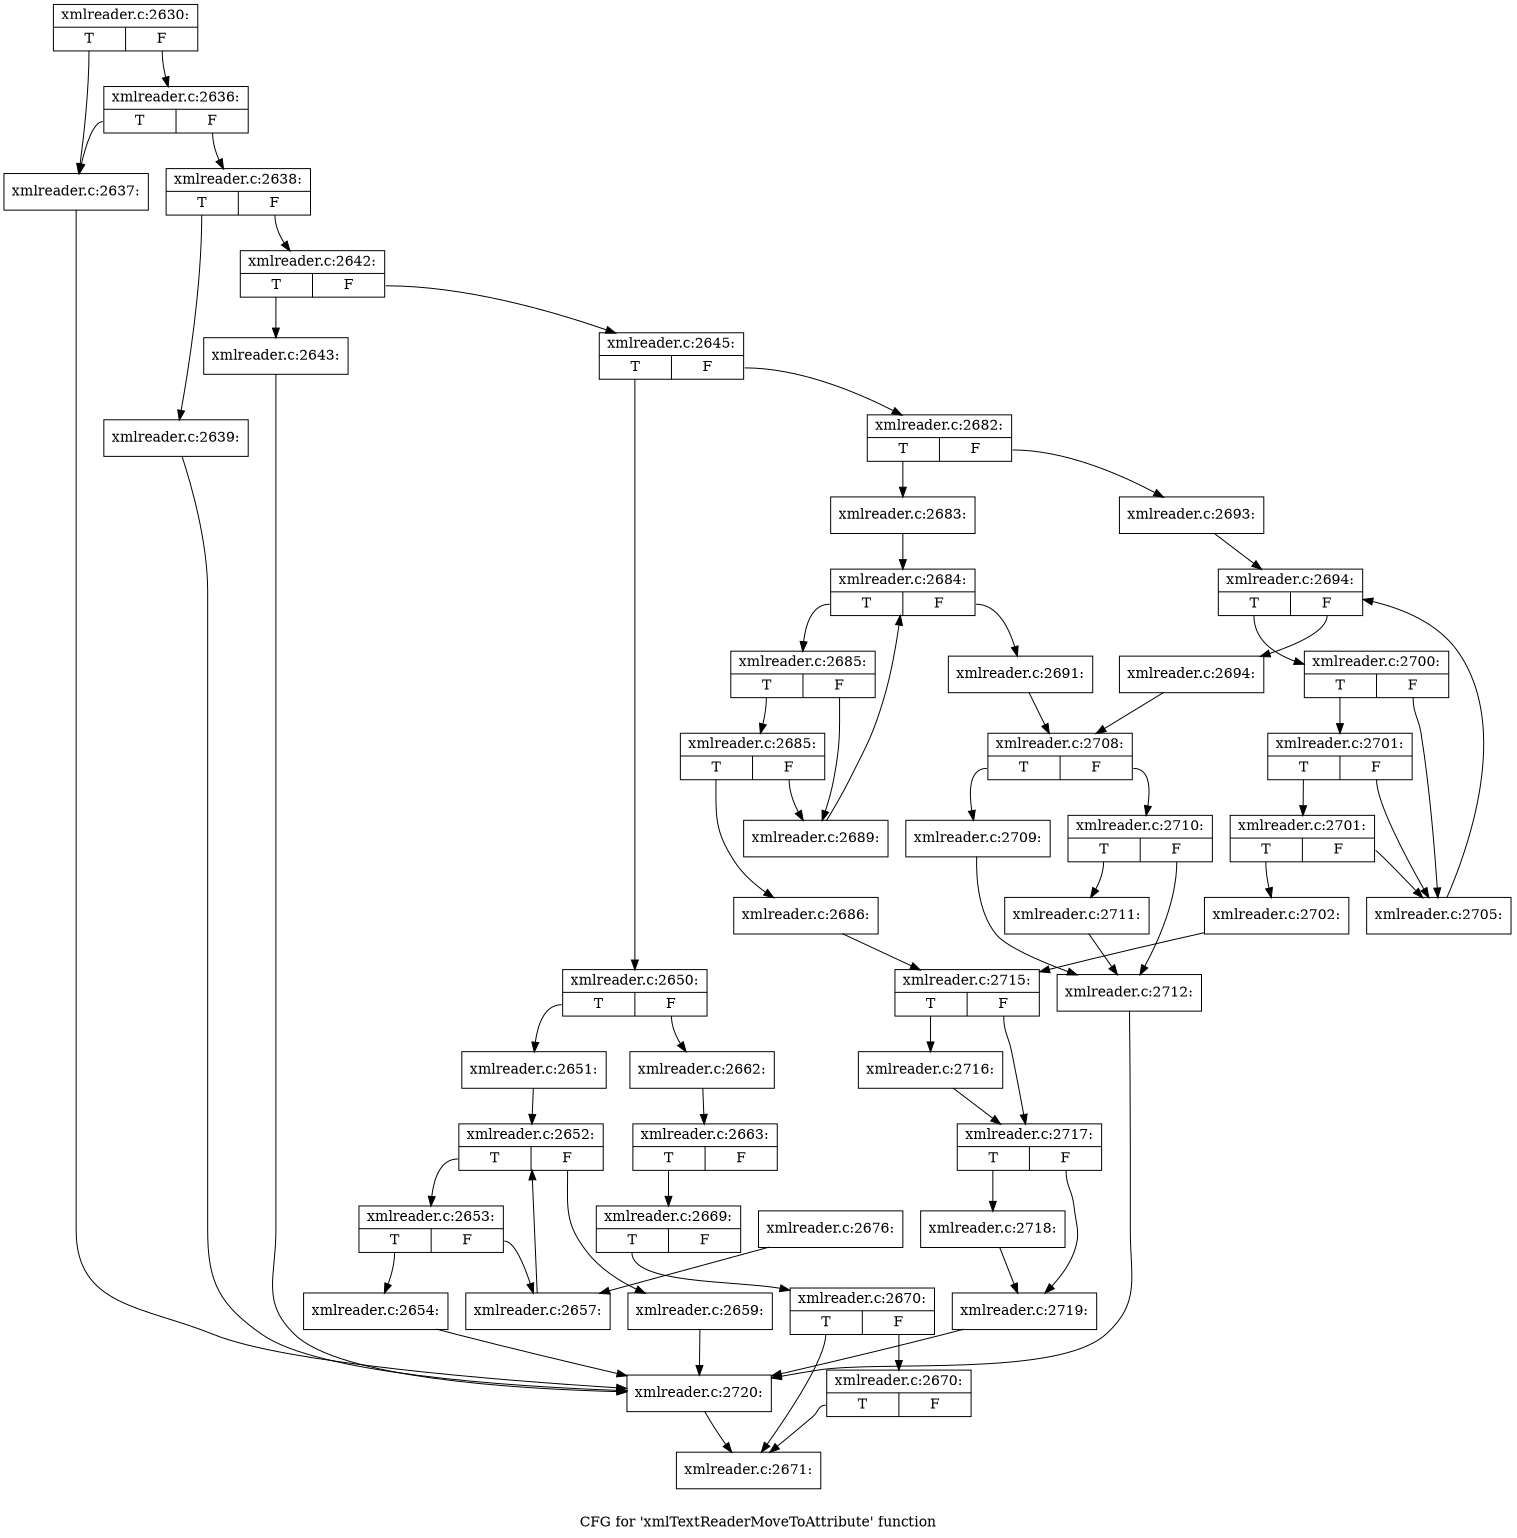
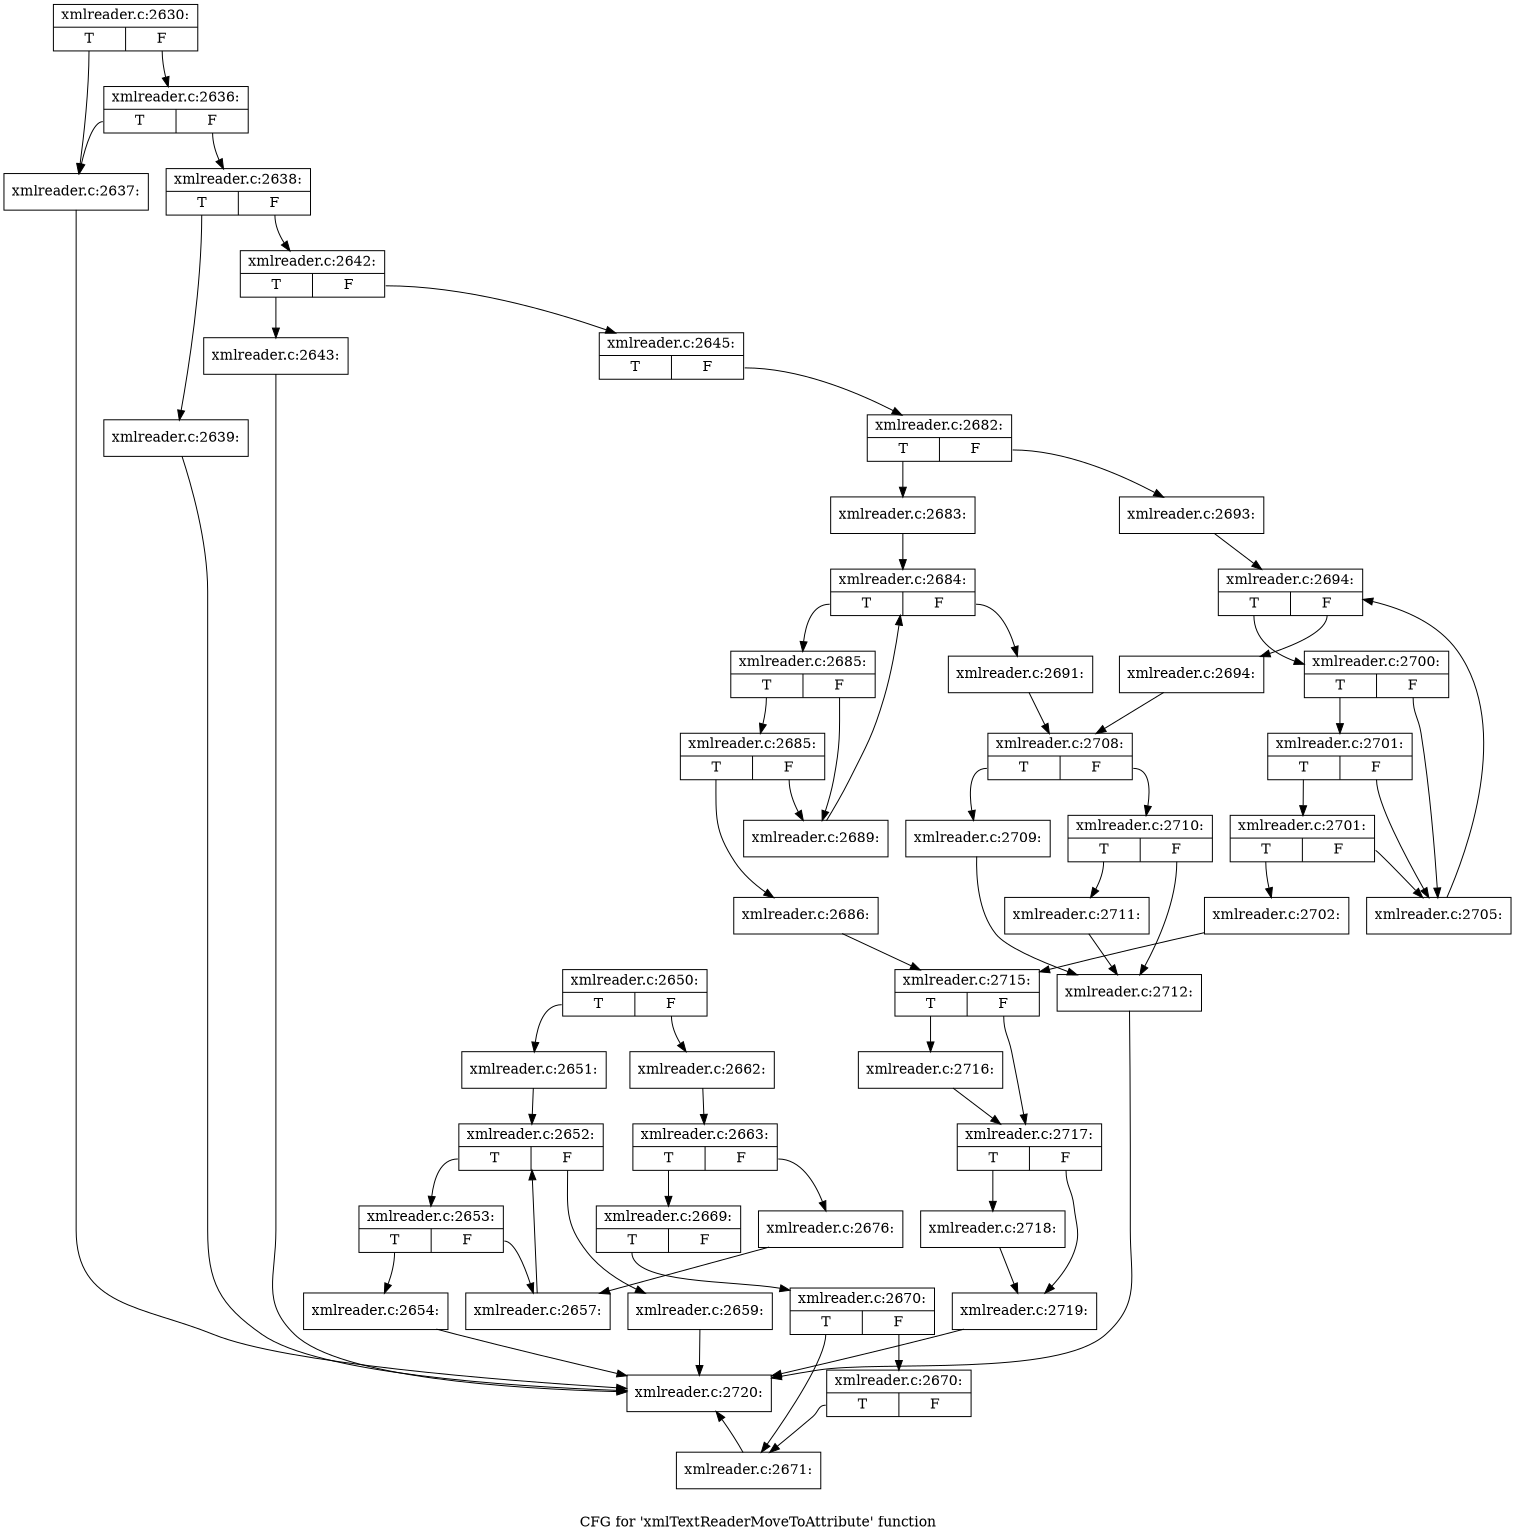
edge "xmlreader.c:2645:" -> "xmlreader.c:2650:": removed
edge "xmlreader.c:2663:" -> "xmlreader.c:2676:": added
edge "xmlreader.c:2720:" -> "xmlreader.c:2671:": reversed
